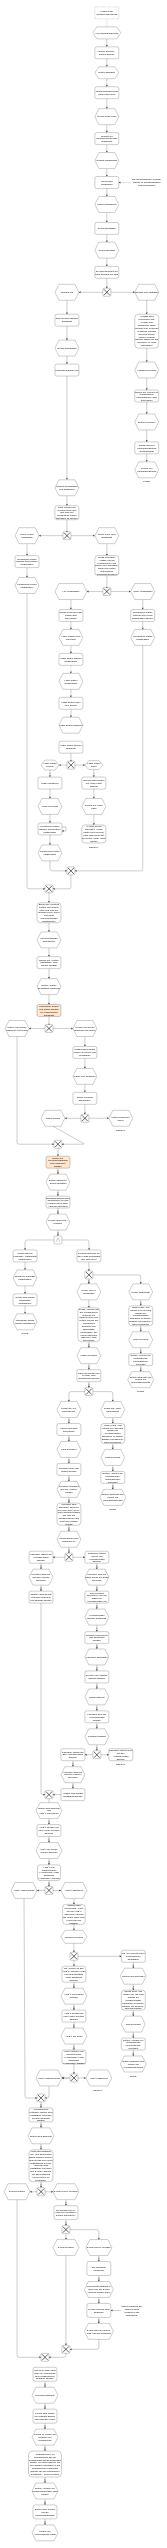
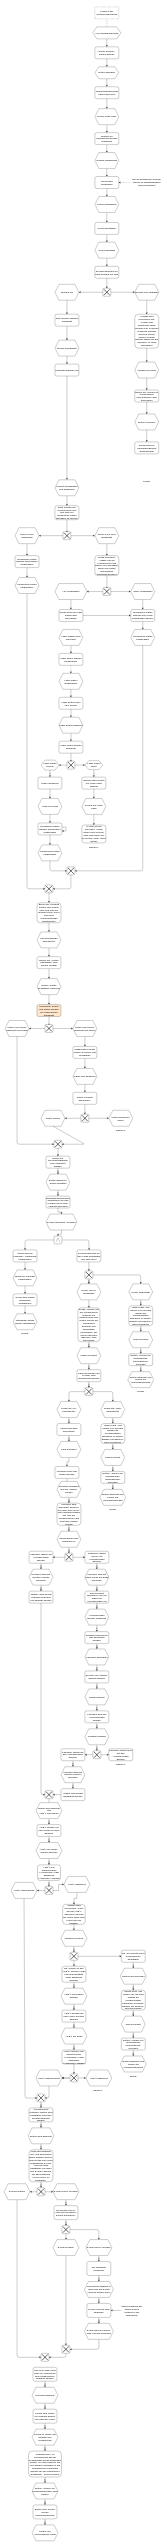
edge "Kunde wird zur Ummeldungsseite weitergeleitet" -> "Zurück auf Ummeldungsseite": removed
node "Zurück auf Ummeldungsseite": removed
edge "Neues Feld mit Login Option wird erscheinen" -> "Login Option Feld erscheint": now "Neues Feld mit Login Option wird erscheinen" -> "persönliche Daten müssen von Hand eingetragen werden"
edge "Login Button gedrückt" -> "Login Daten werden überprüft": added
node "Grund und Termin überprüft und falsch": label "Grund und Termin überprüft und falsch" -> "Daten und Termin überprüft und falsch"
node "Button zur Terminbestätigung kann gedrückt werden": fillcolor #ffe6cc -> #ffffff
node "E-Mail verschickt / erhalten": size 24x16 -> 31x16
node "Passwort kann hier kreiert werden": moved (69, 1470) -> (67, 1473)
node "AGB´s abgelehnt": moved (74, 1892) -> (77, 1886)
node "Verweis erscheint": size 26x13 -> 26x16
